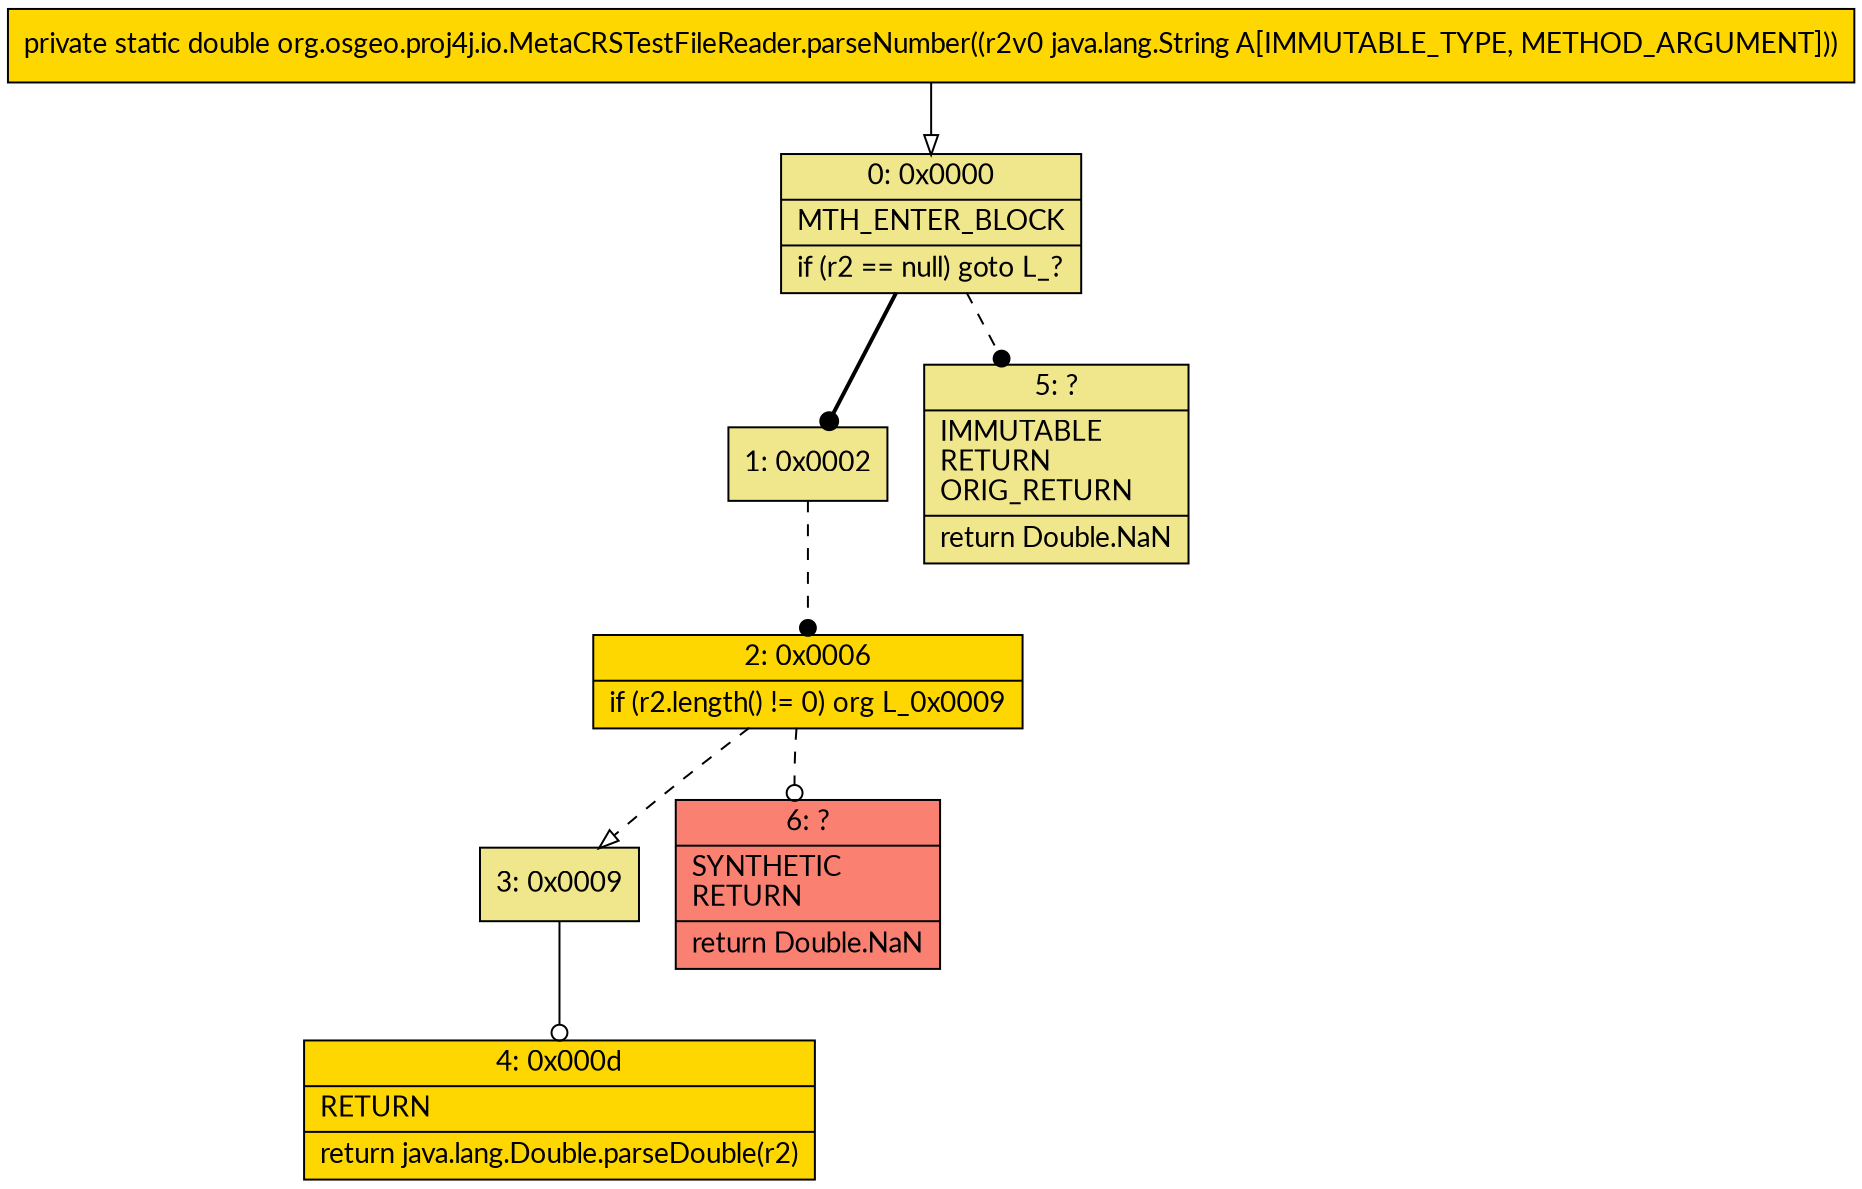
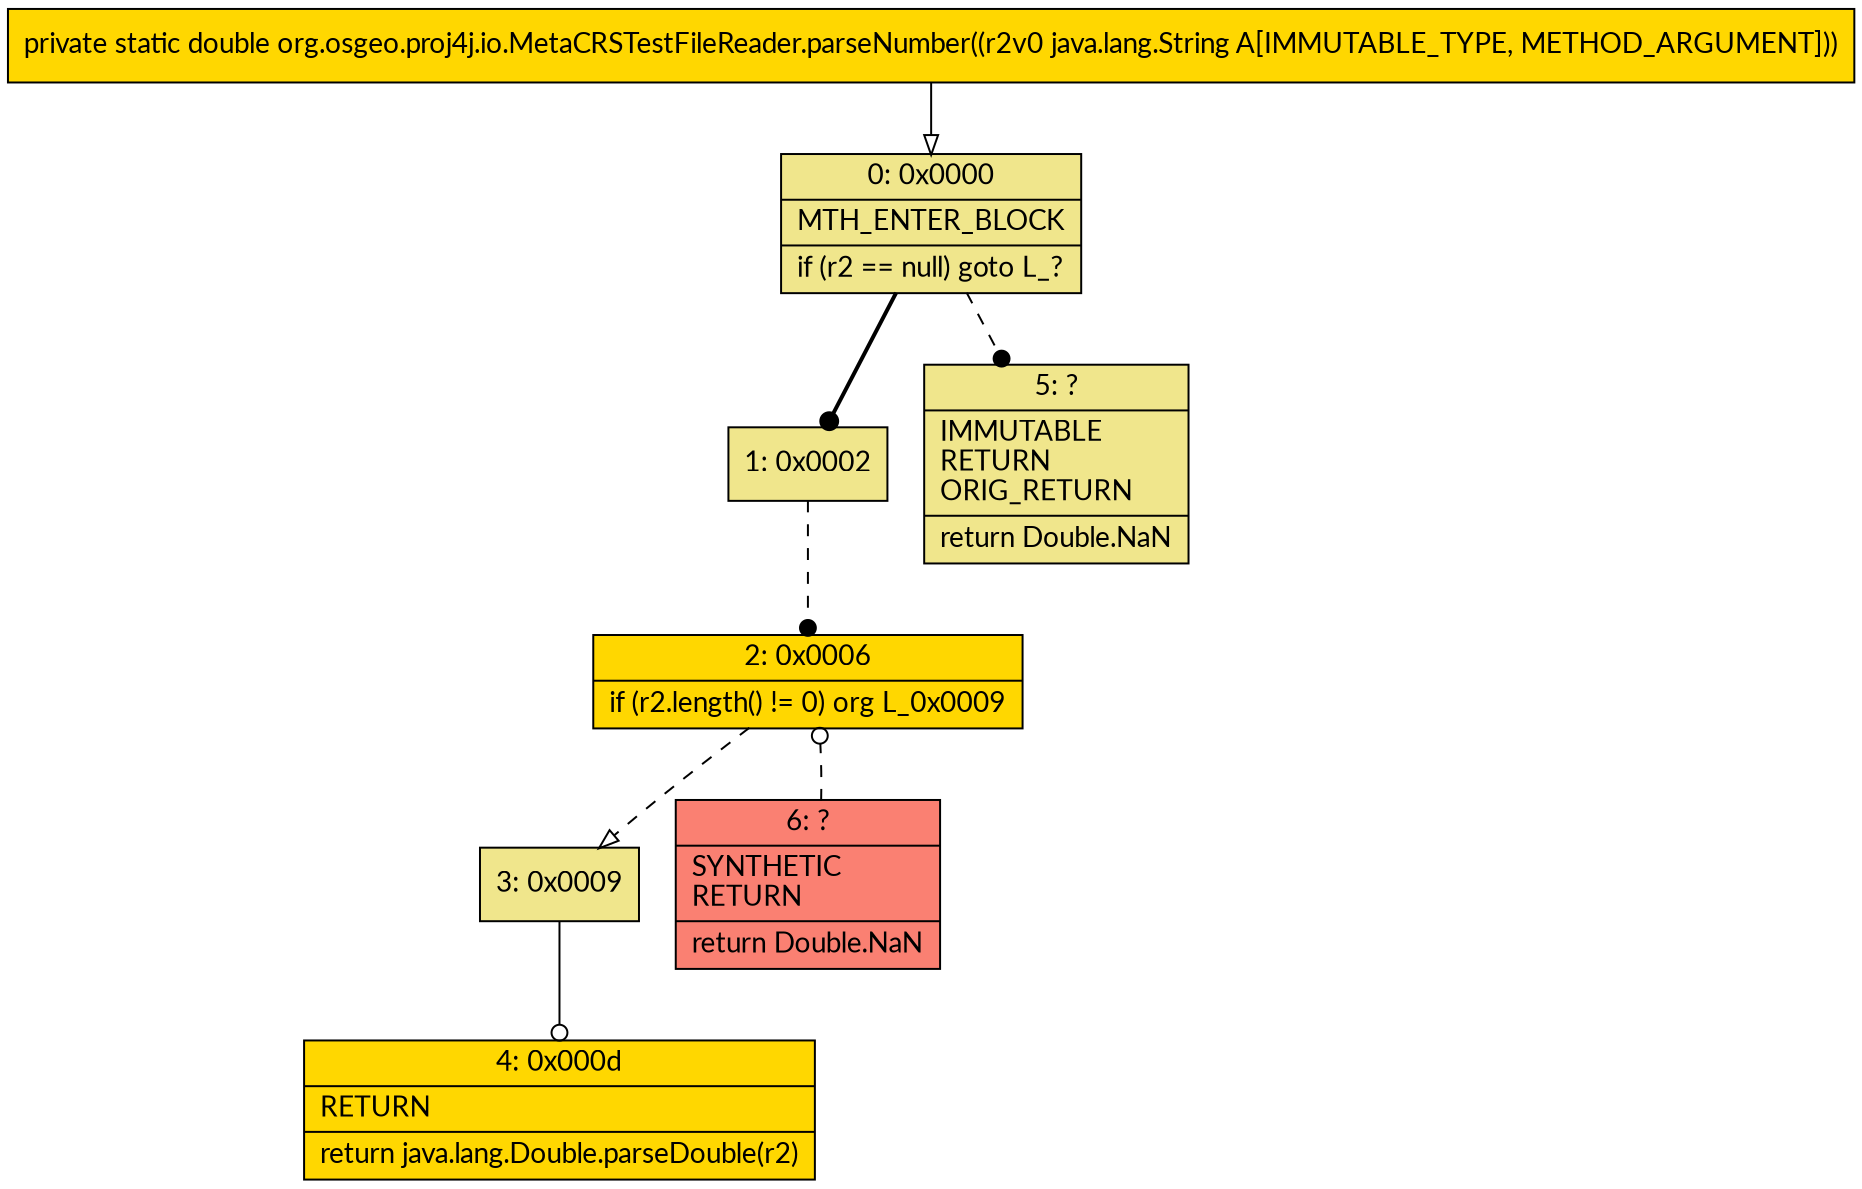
edge "2: 0x0006" -> "6: ?": reversed
